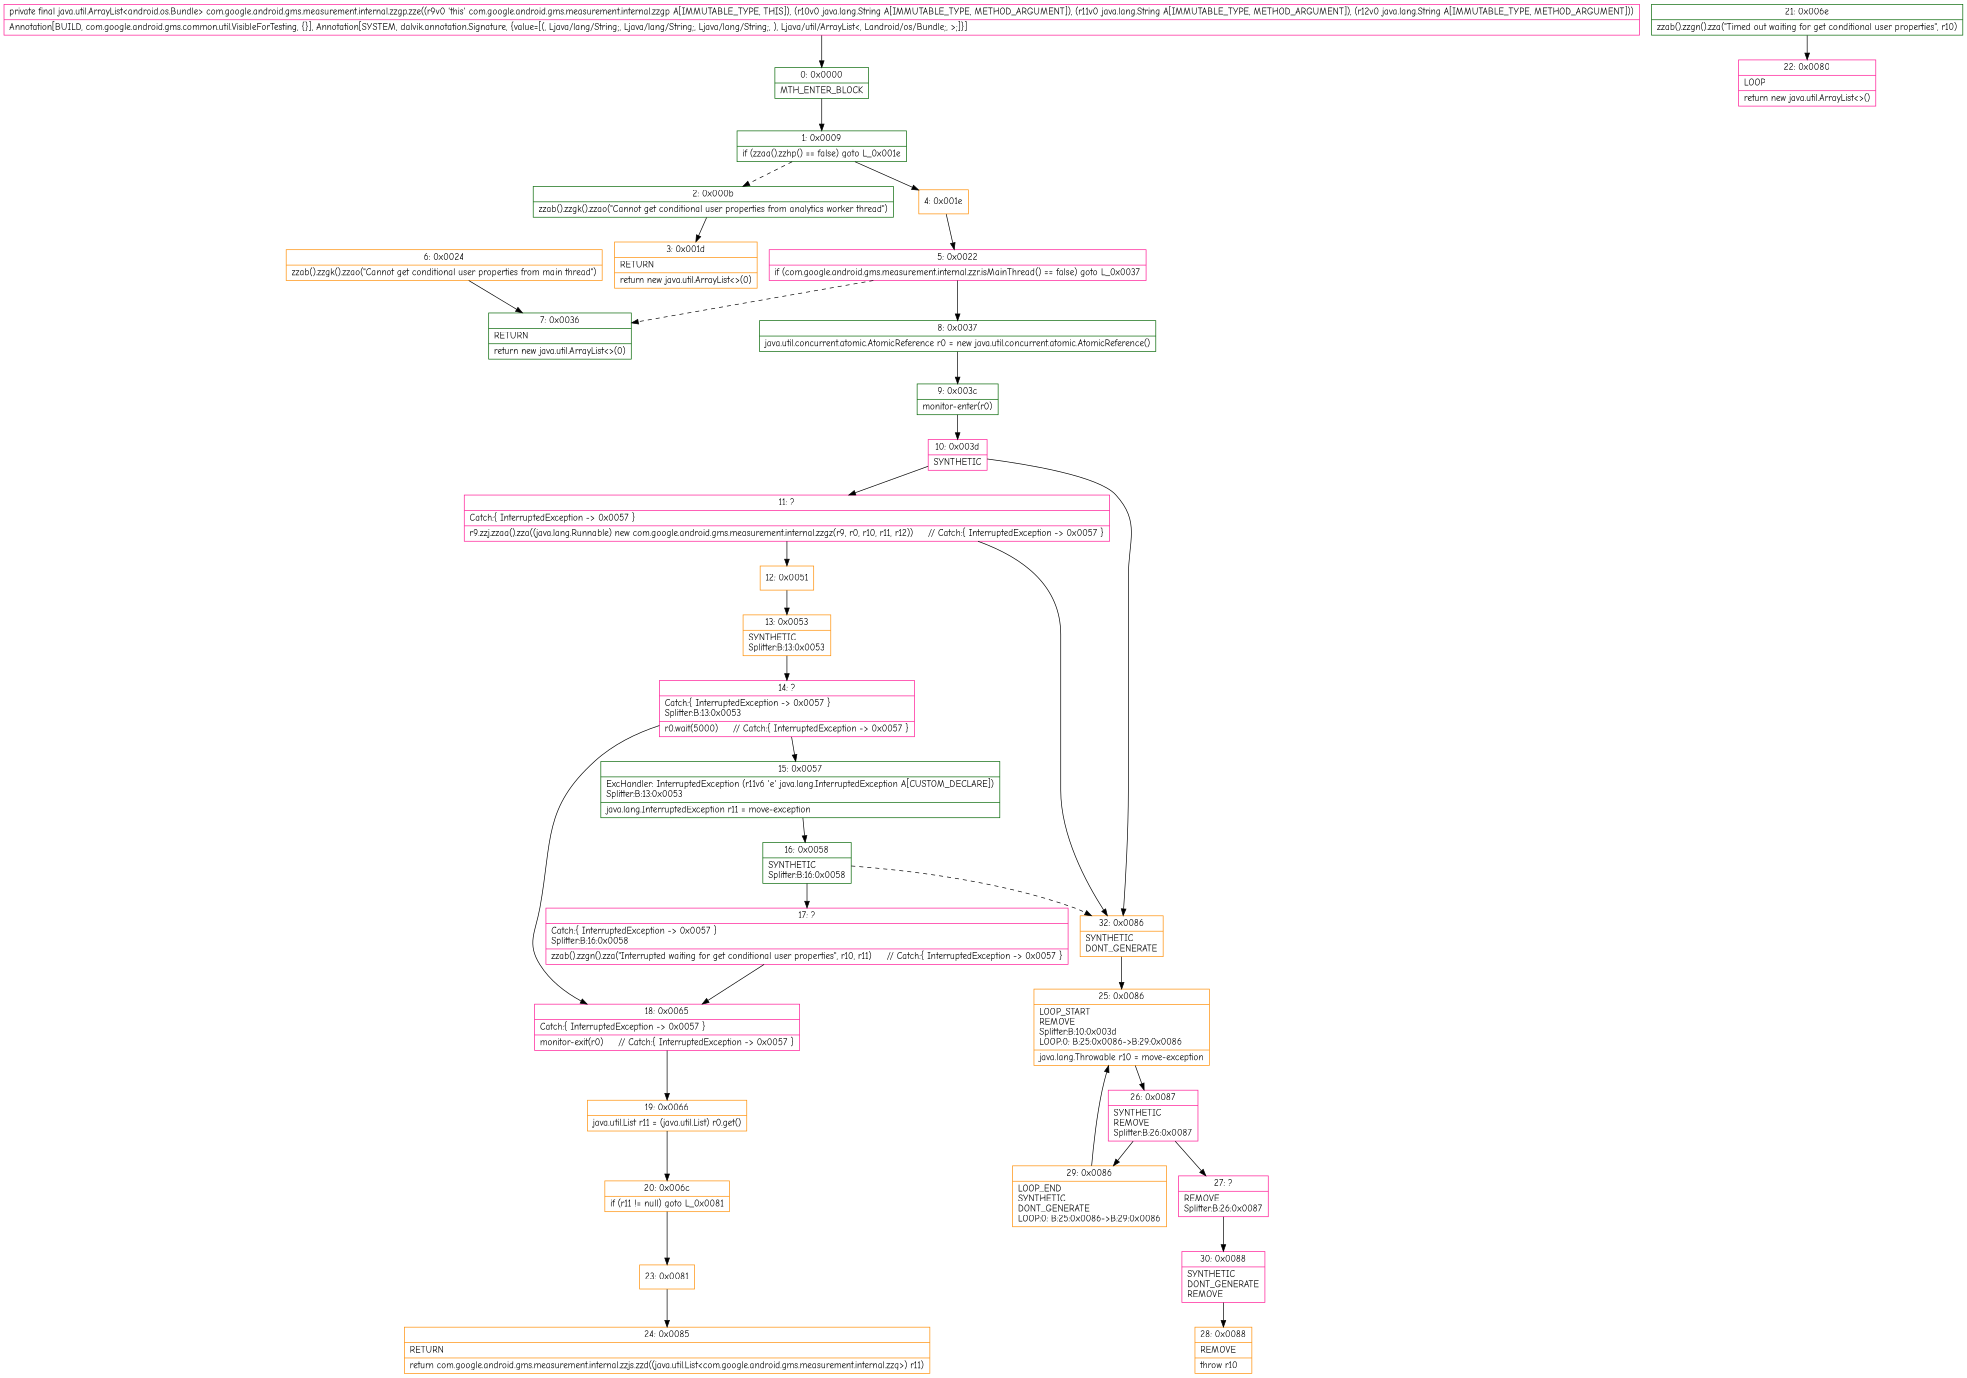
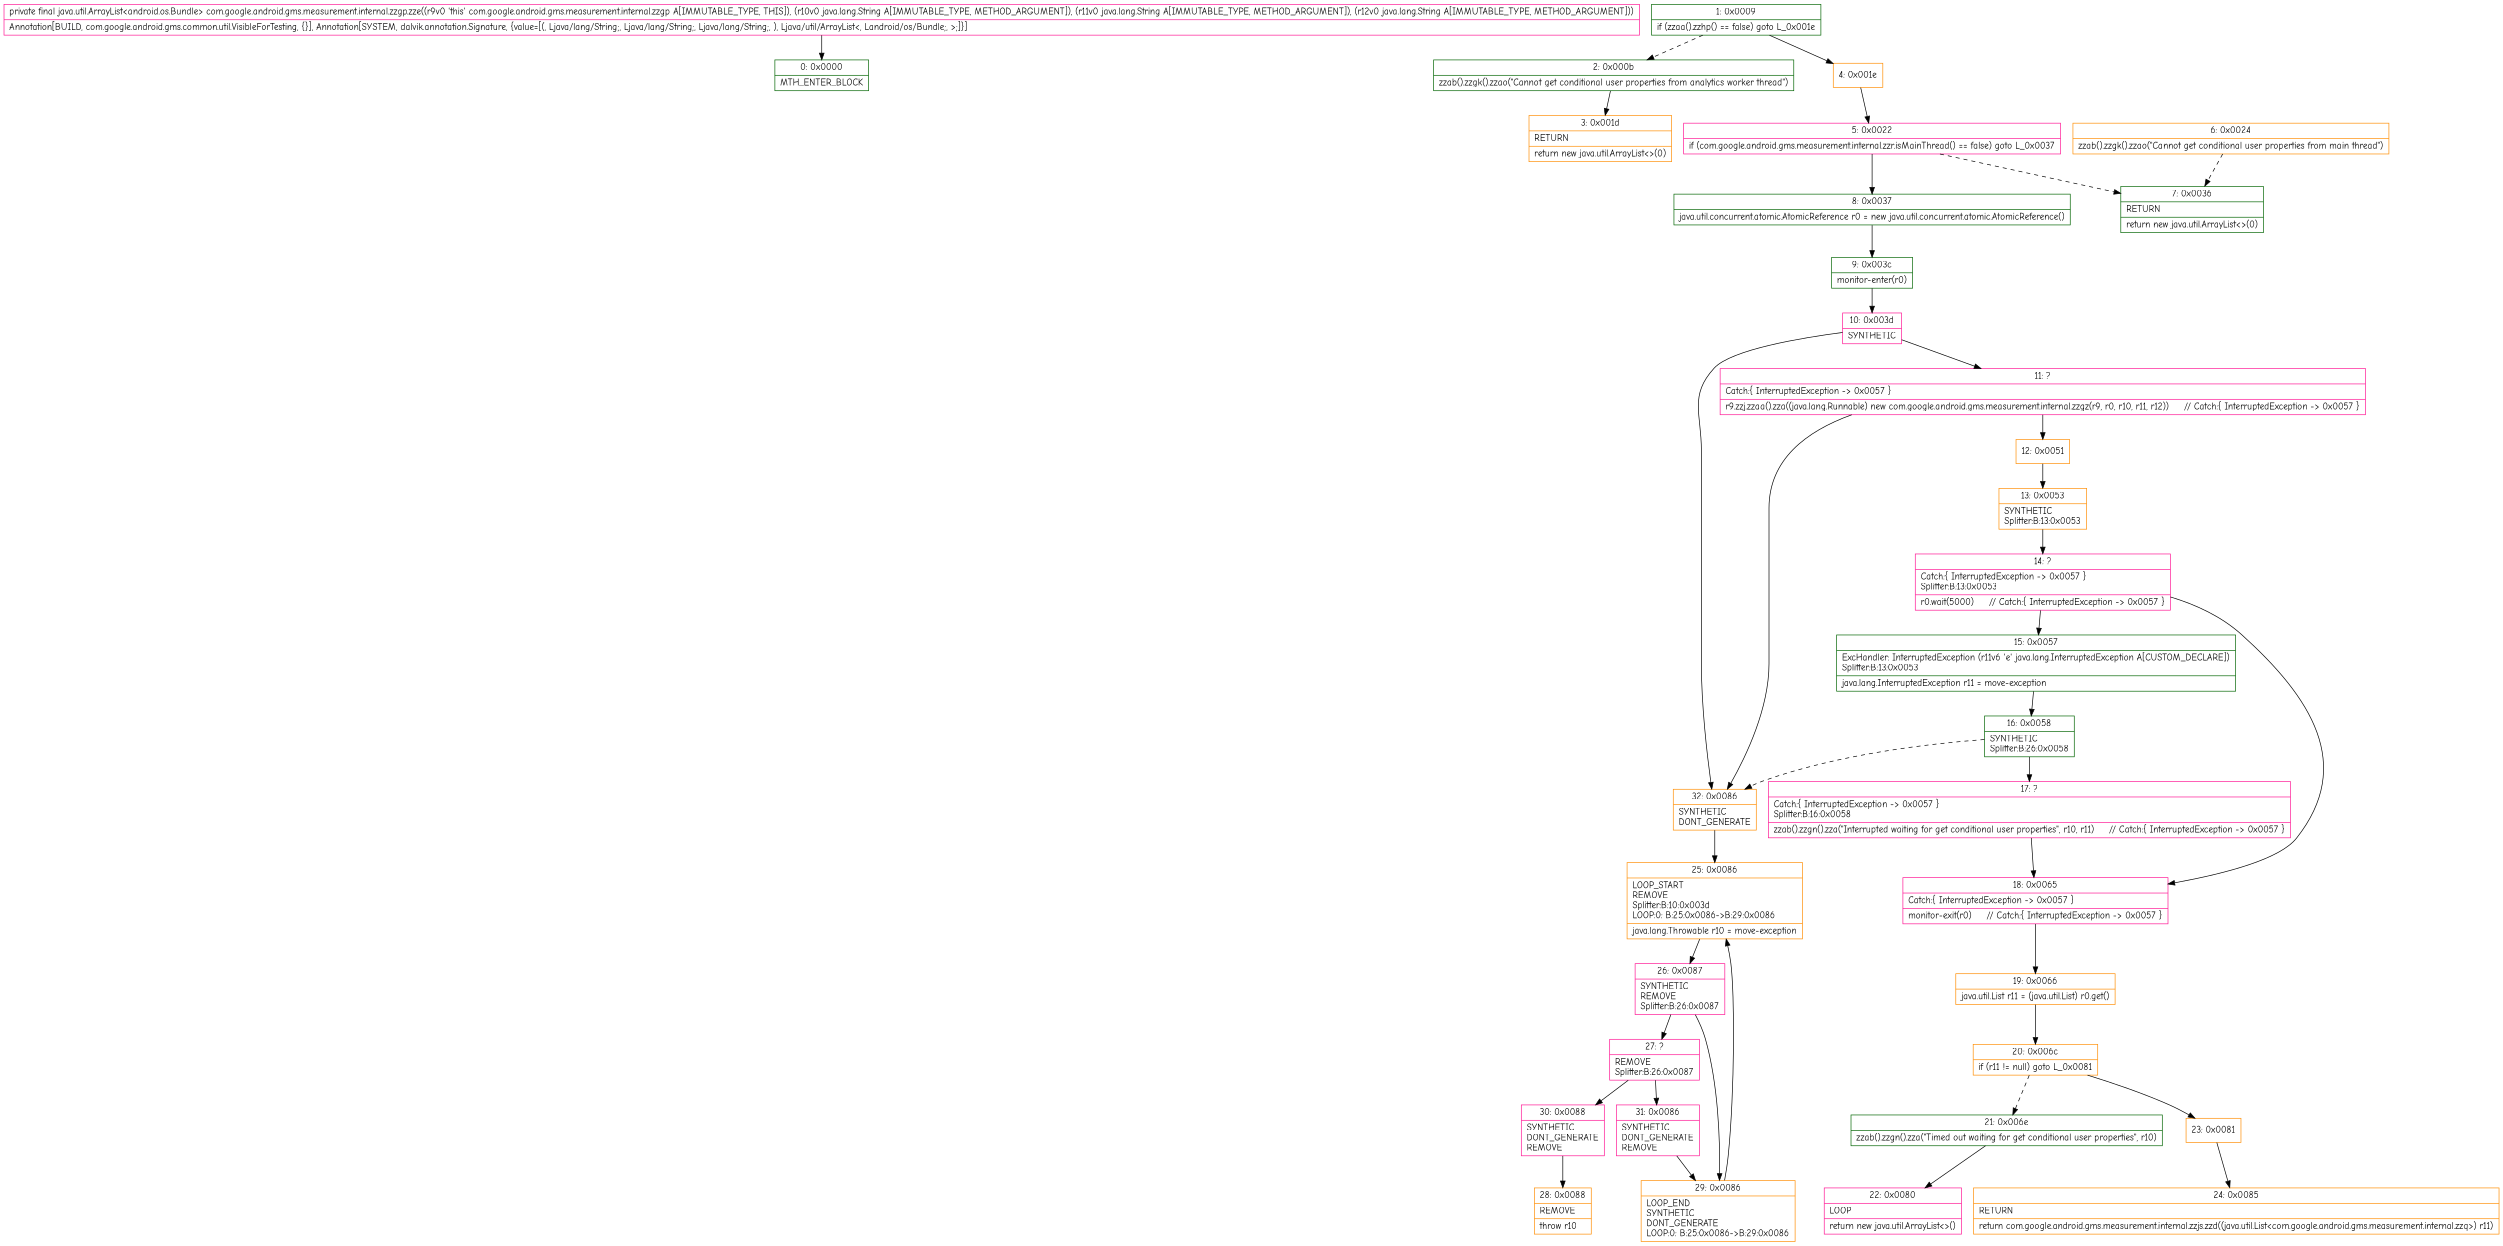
edge "0: 0x0000" -> "1: 0x0009": removed
edge "6: 0x0024" -> "7: 0x0036": style solid -> dashed
node "16: 0x0058": text "Splitter:B:16:0x0058" -> "Splitter:B:26:0x0058"
edge "20: 0x006c" -> "21: 0x006e": added
node "31: 0x0086": added
